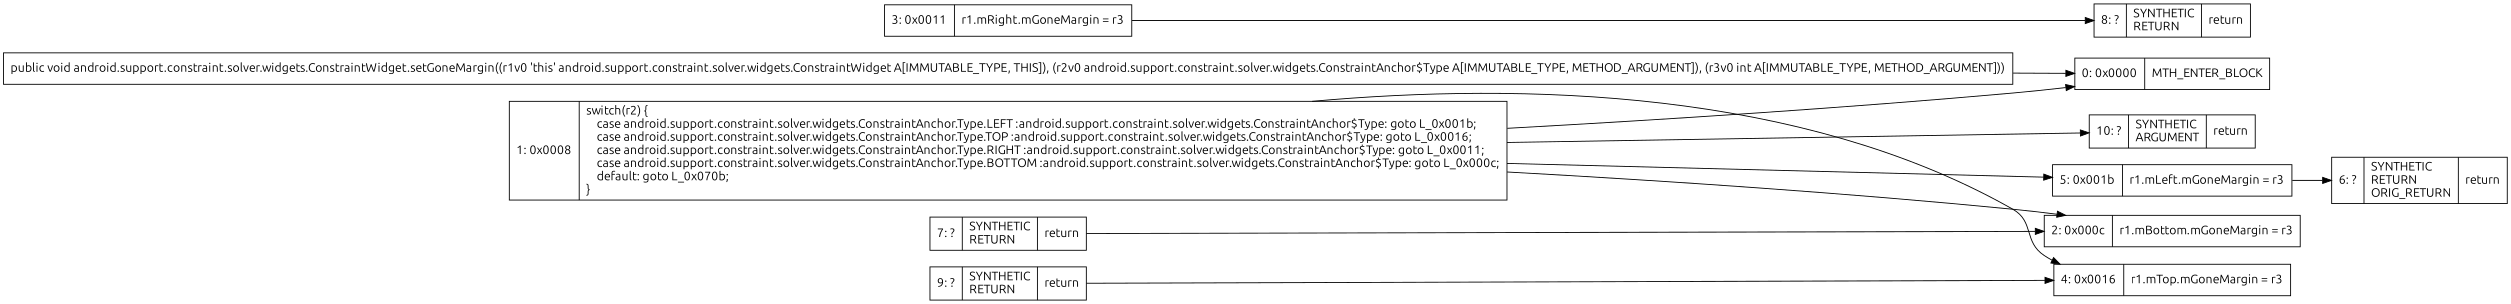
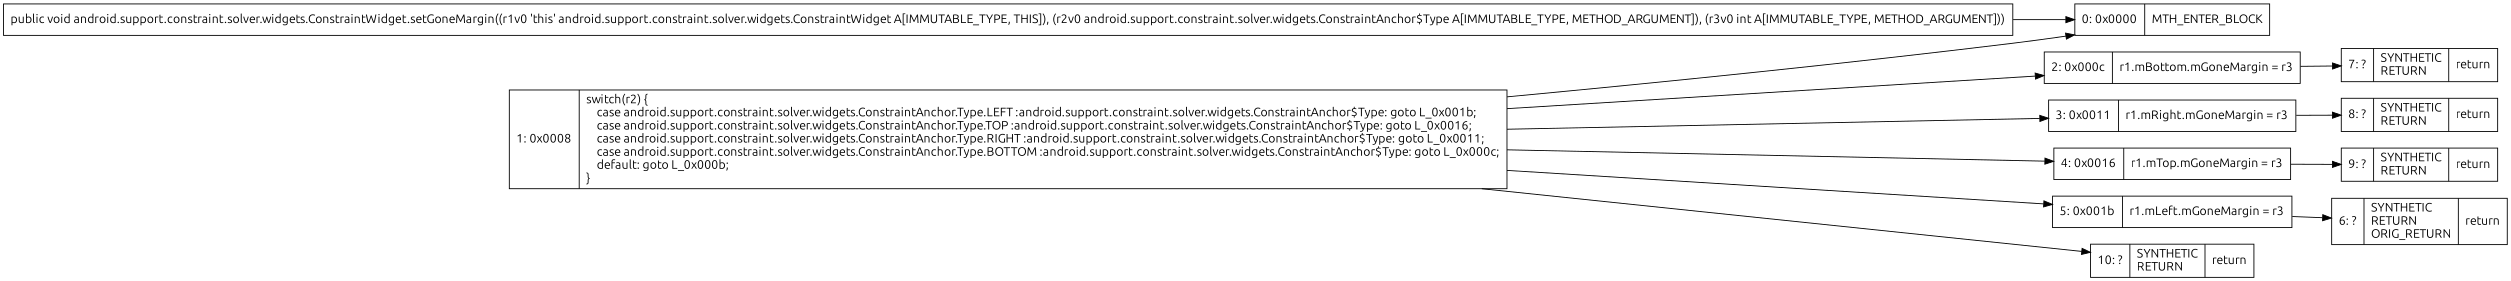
edge "1: 0x0008" -> "3: 0x0011": added
node "10: ?": text "ARGUMENT" -> "RETURN"
node "1: 0x0008": text "default: goto L_0x070b;" -> "default: goto L_0x000b;"
edge "7: ?" -> "2: 0x000c": reversed
edge "9: ?" -> "4: 0x0016": reversed
